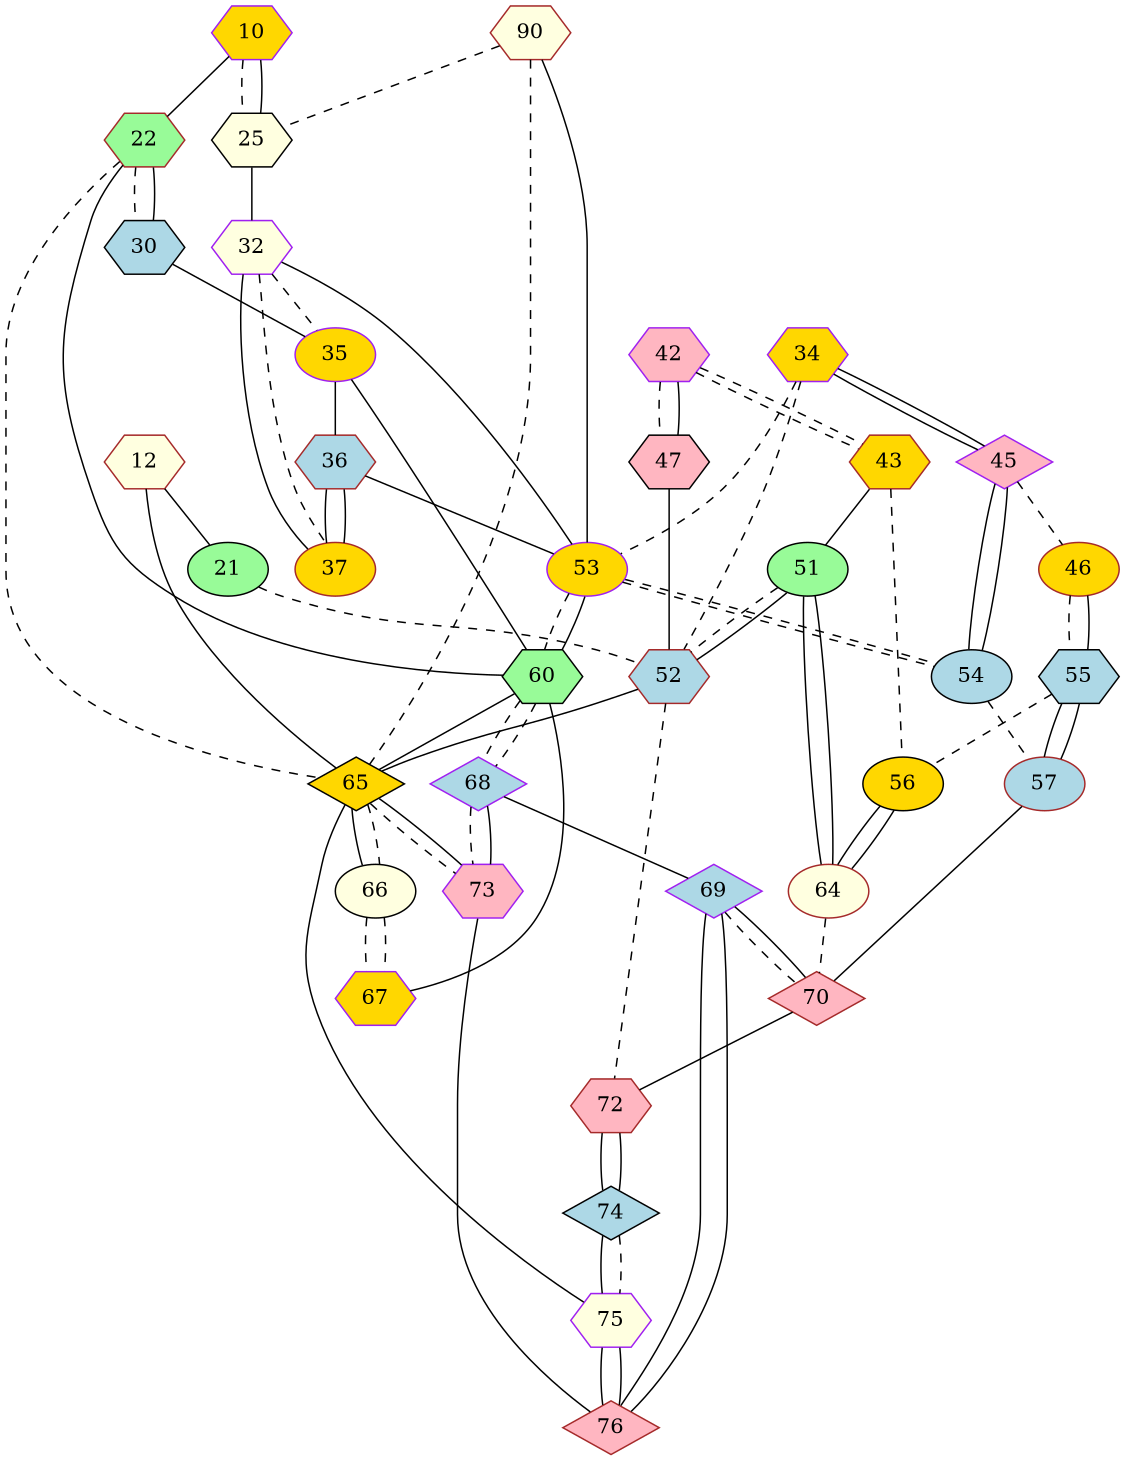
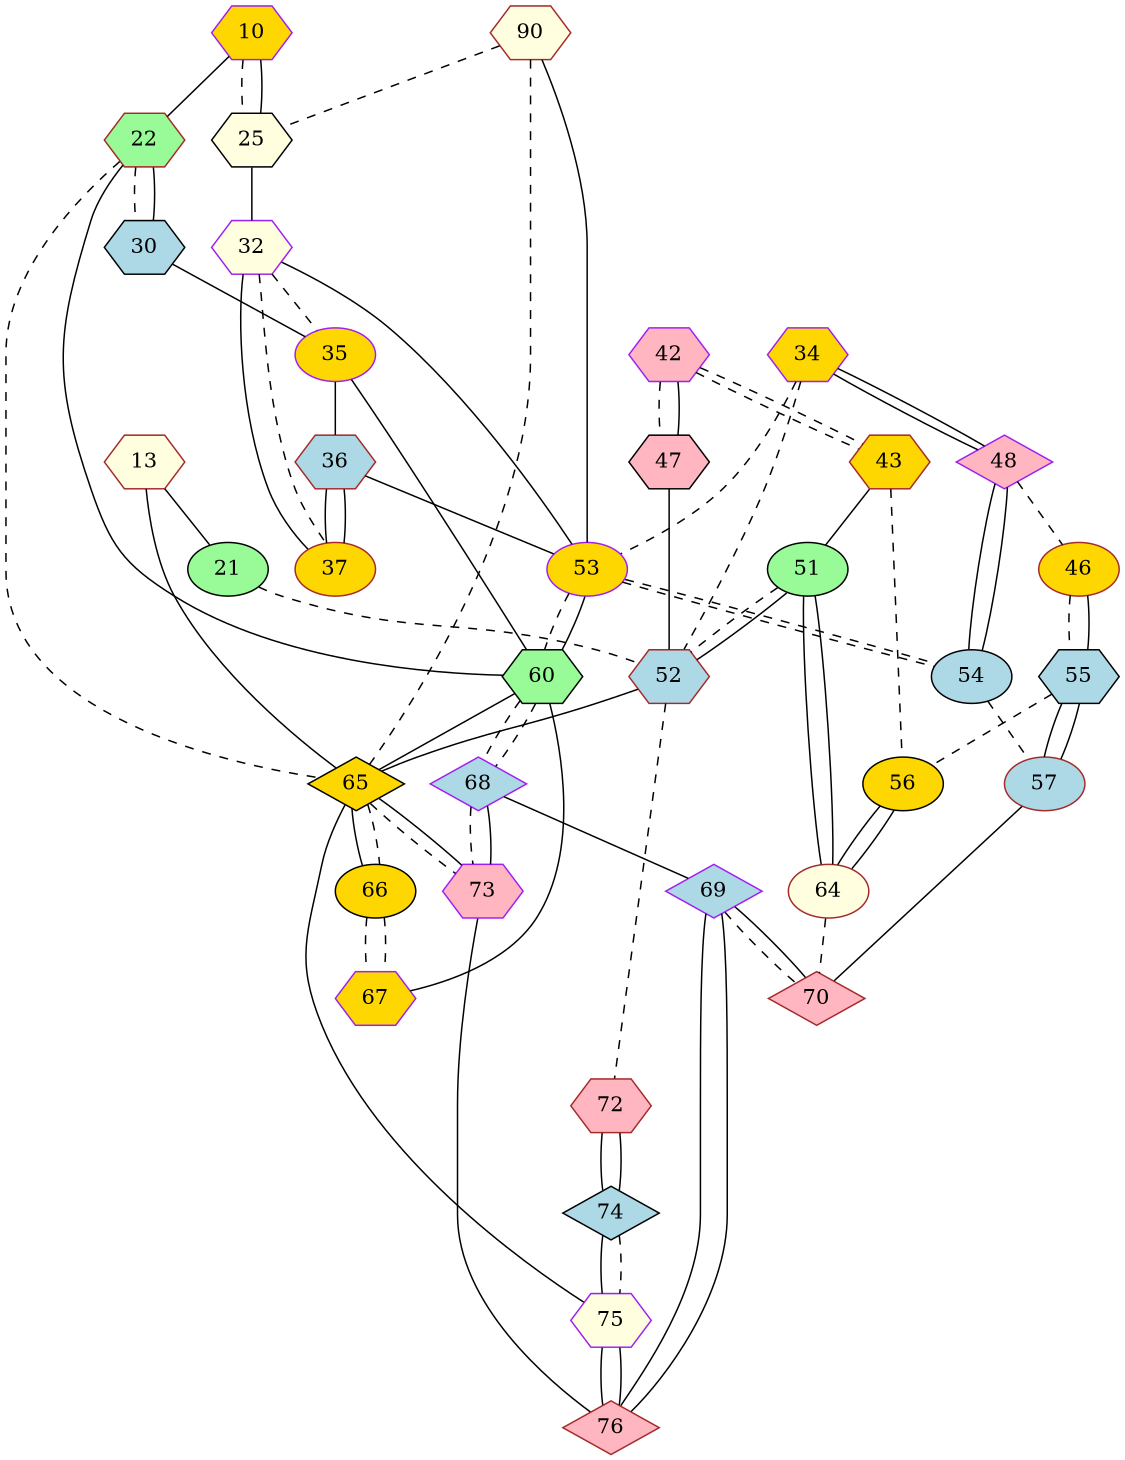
node "12": label "12" -> "13"
node "45": label "45" -> "48"
node "66": fillcolor lightyellow -> gold
edge "70" -- "72": removed
